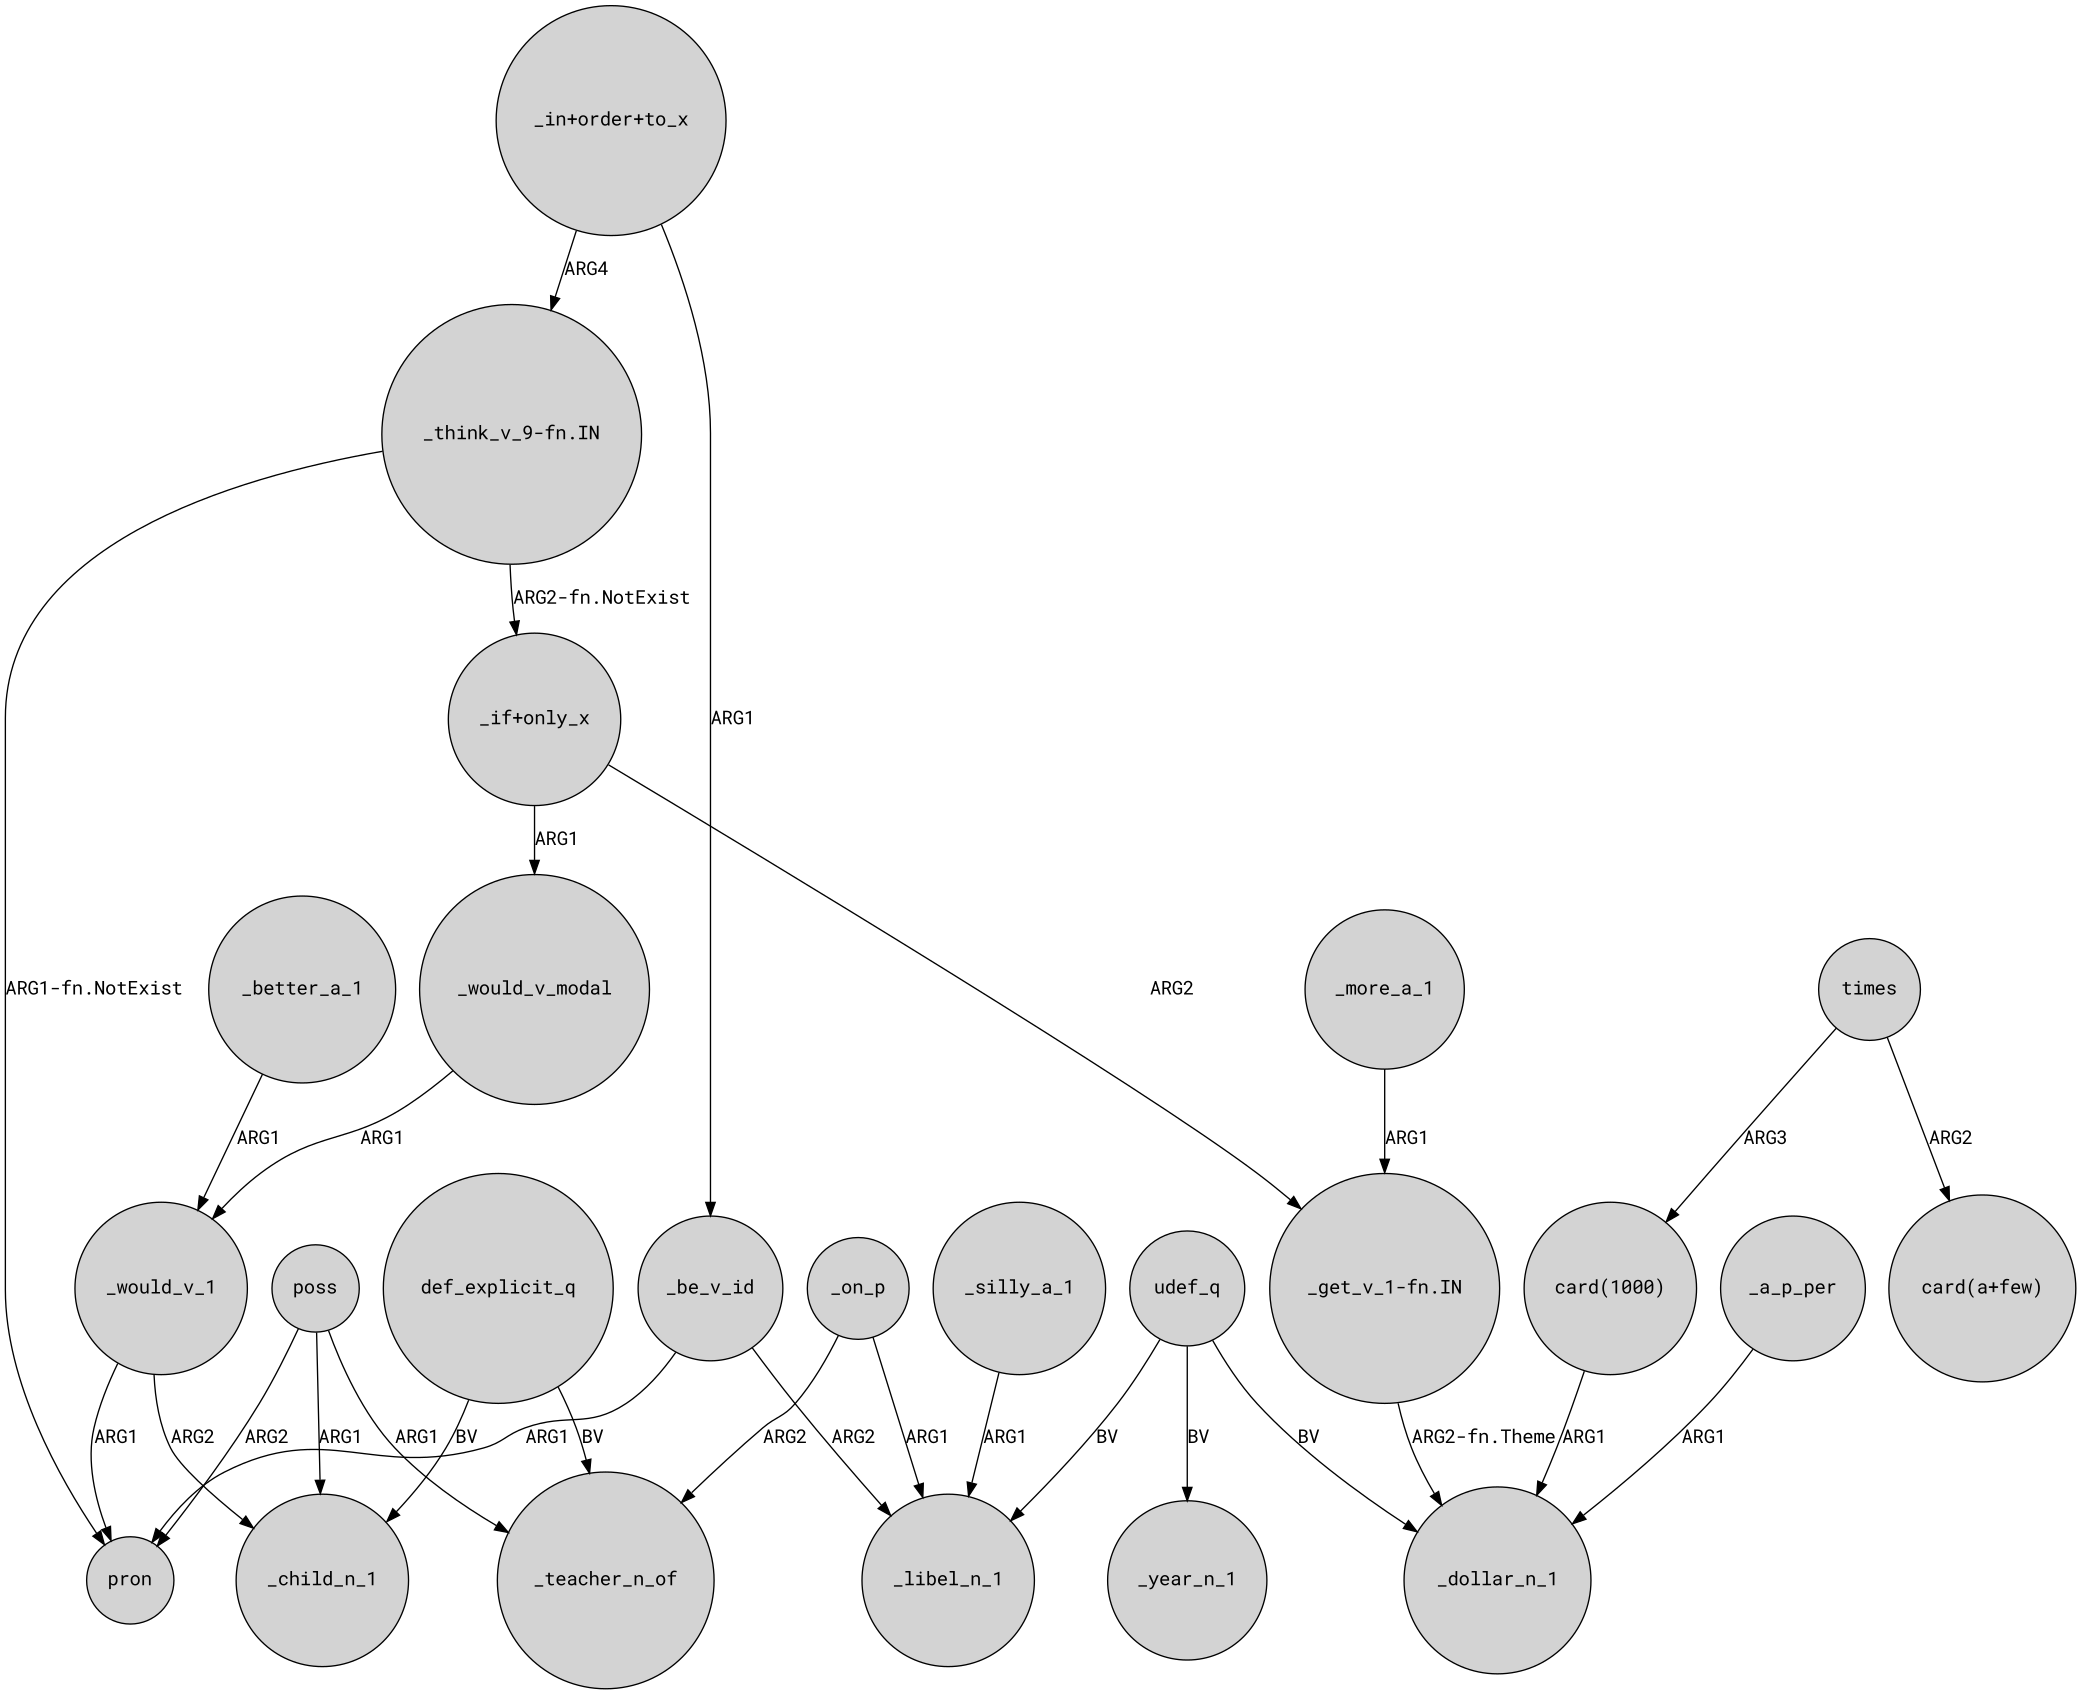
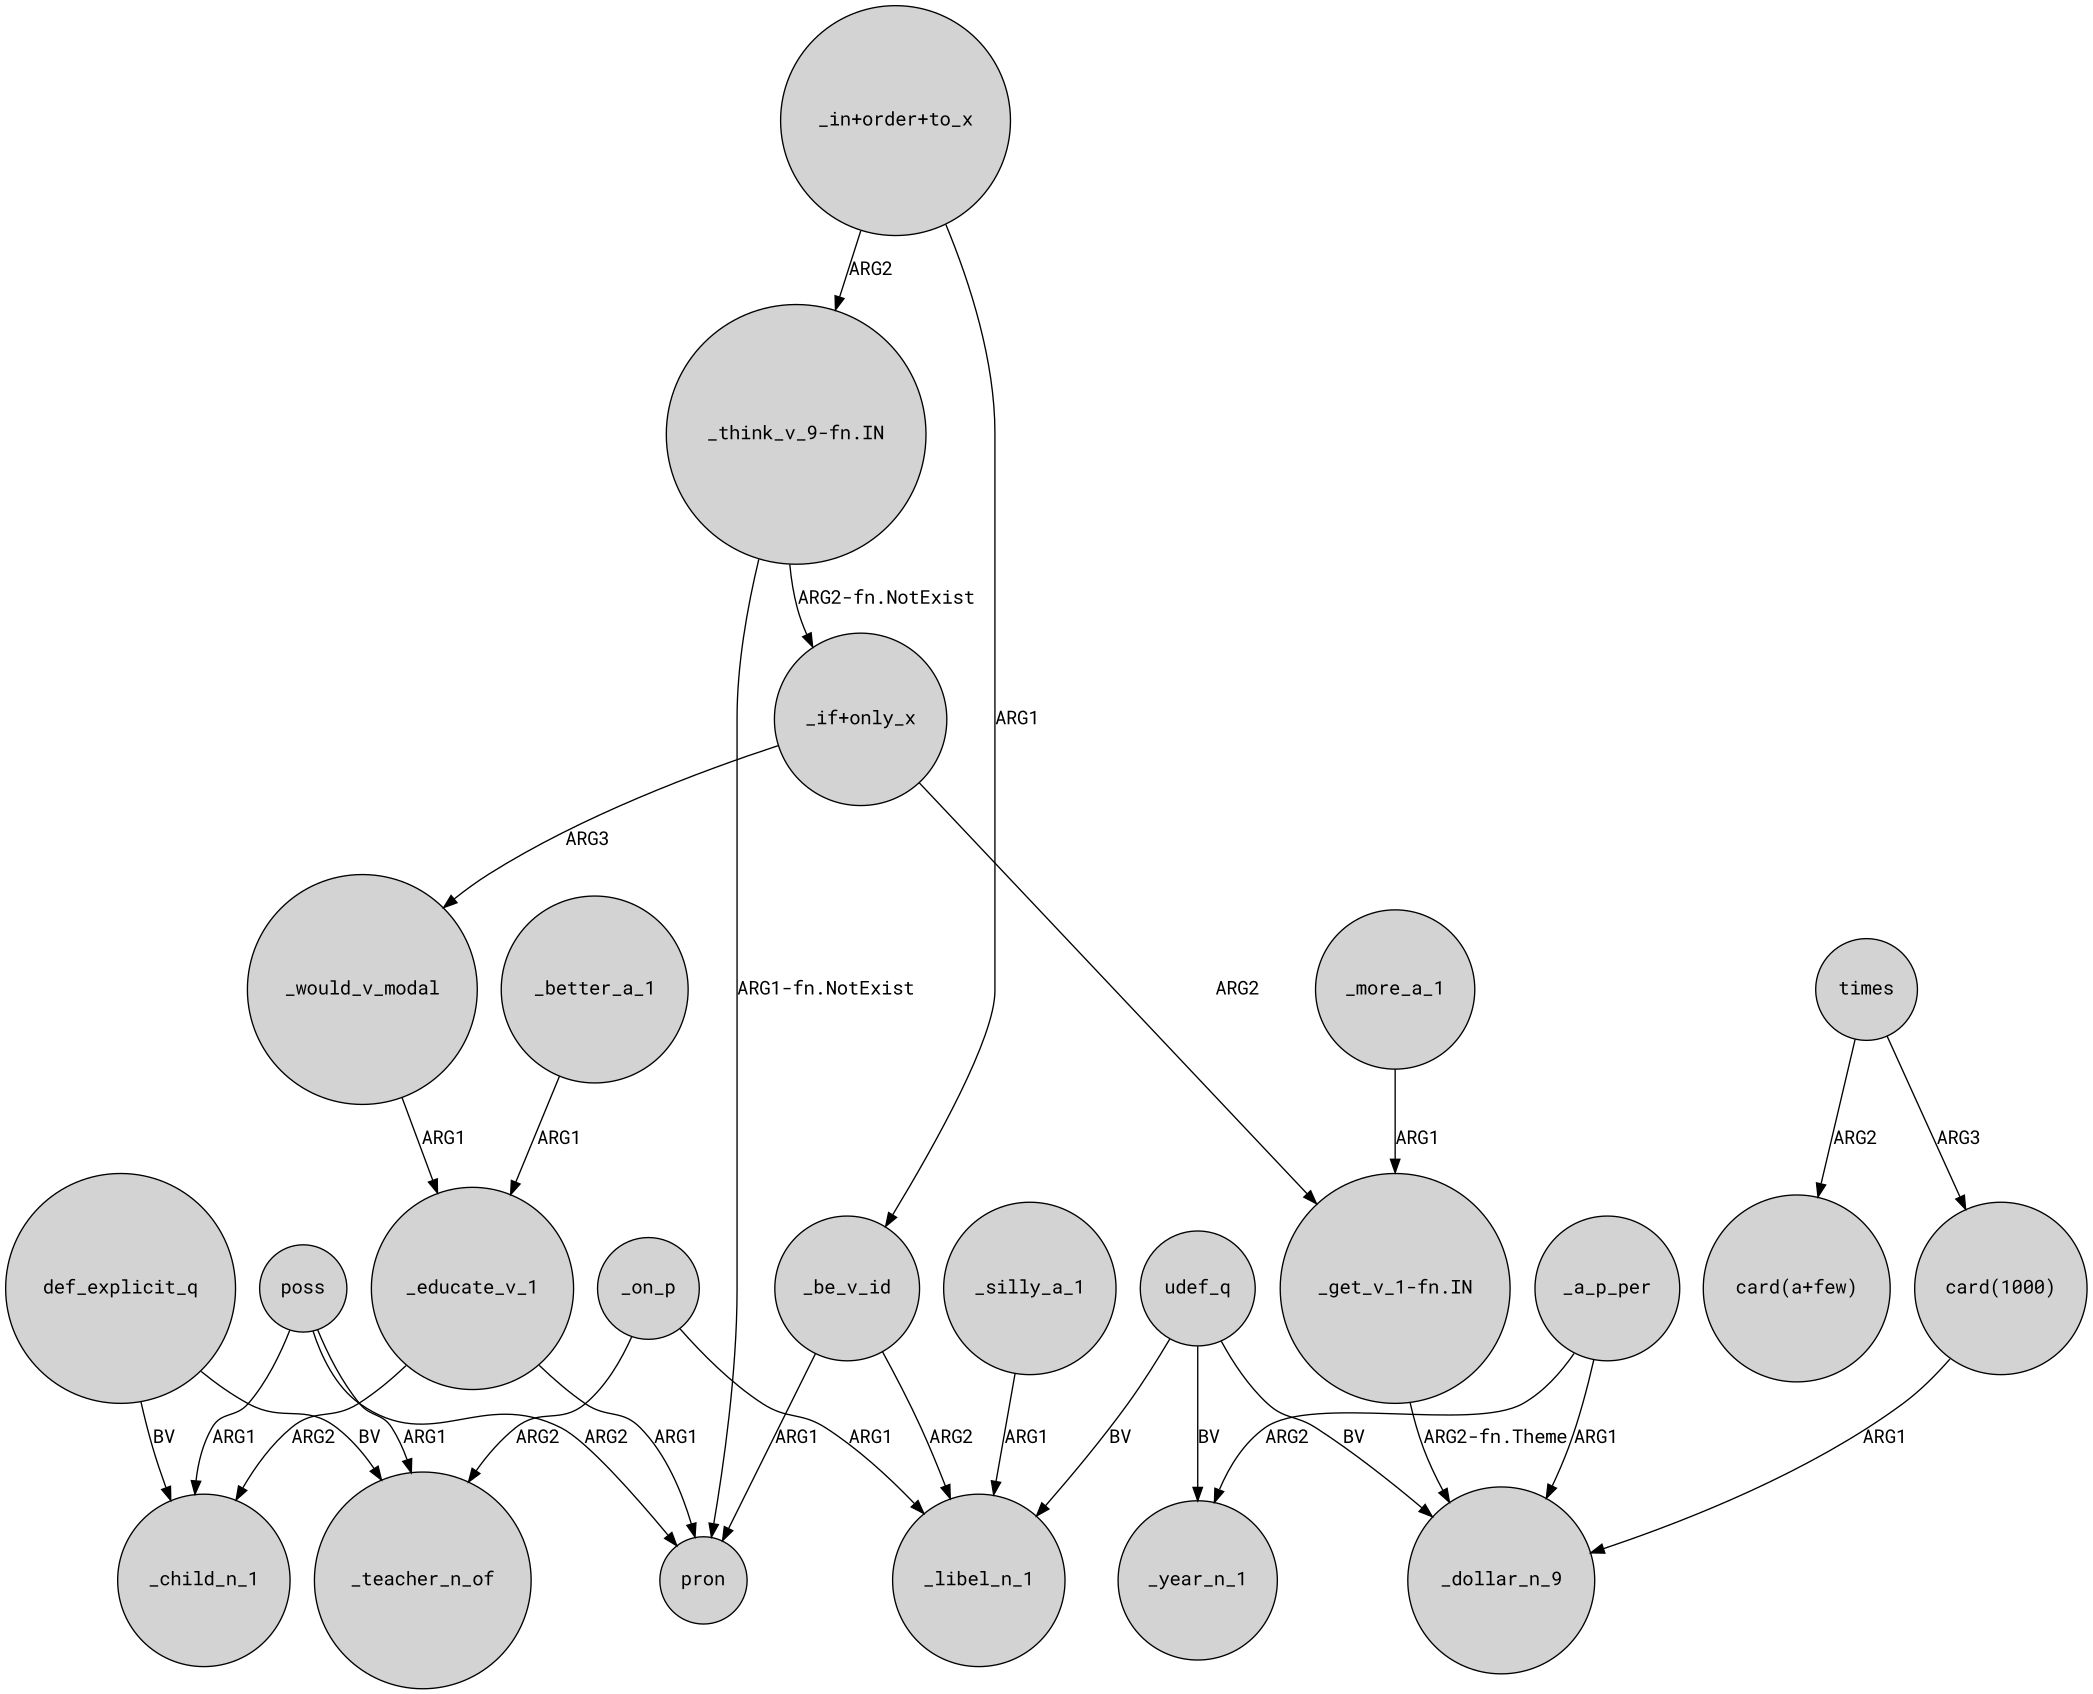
edge "_in+order+to_x" -> "_think_v_9-fn.IN": label "ARG4" -> "ARG2"
edge "_if+only_x" -> "_would_v_modal": label "ARG1" -> "ARG3"
node "_would_v_1": label "_would_v_1" -> "_educate_v_1"
edge "_a_p_per" -> "_year_n_1": added, label "ARG2"
node "_dollar_n_1": label "_dollar_n_1" -> "_dollar_n_9"
